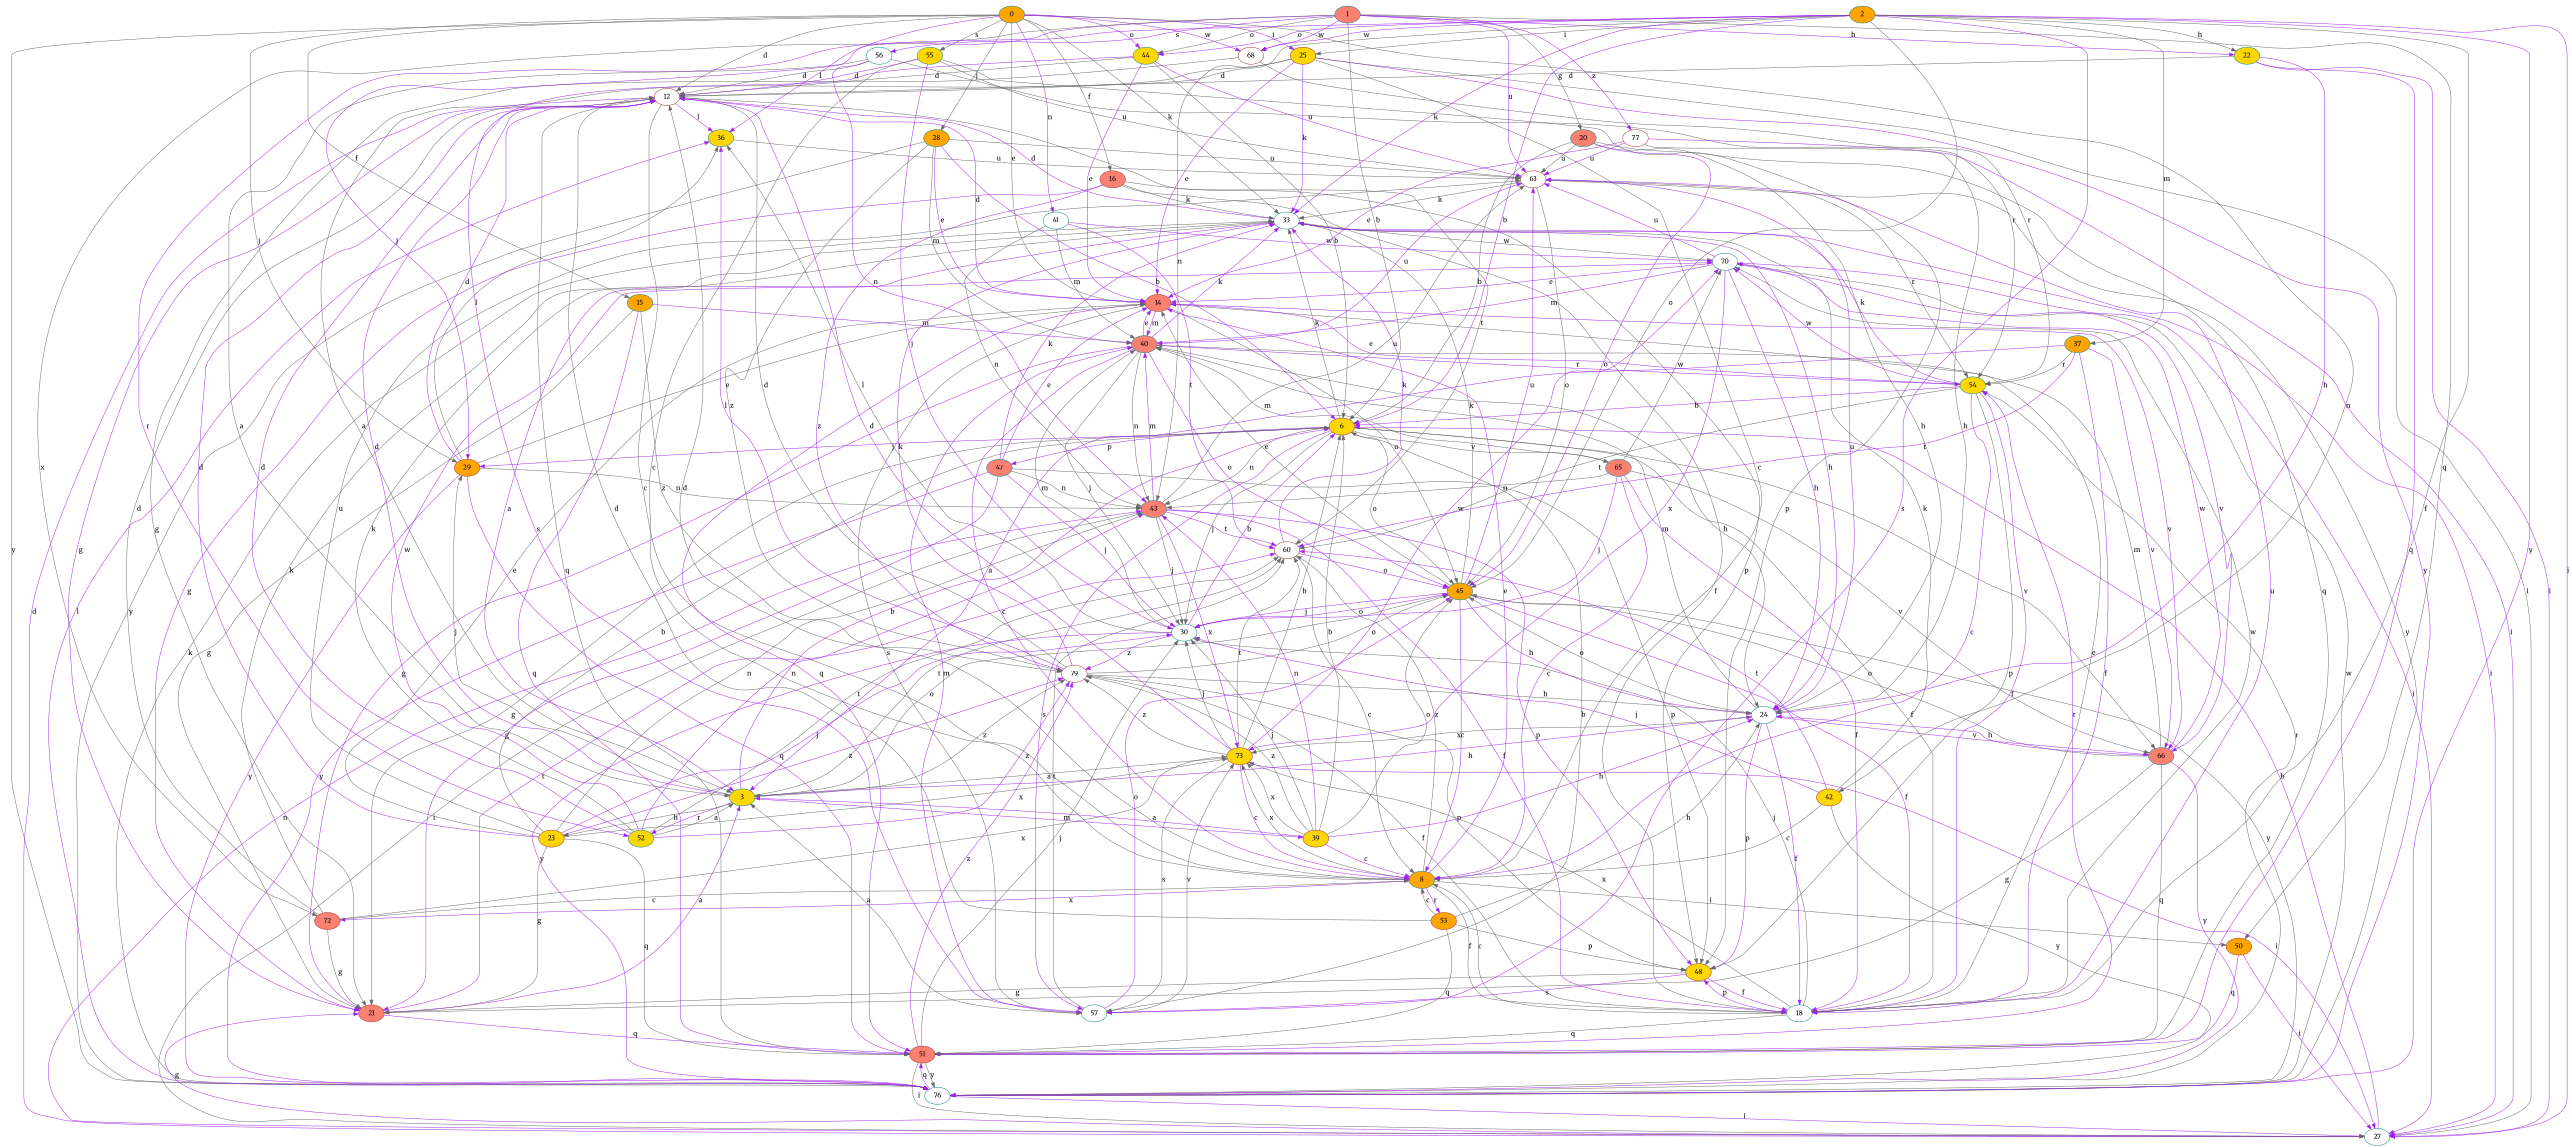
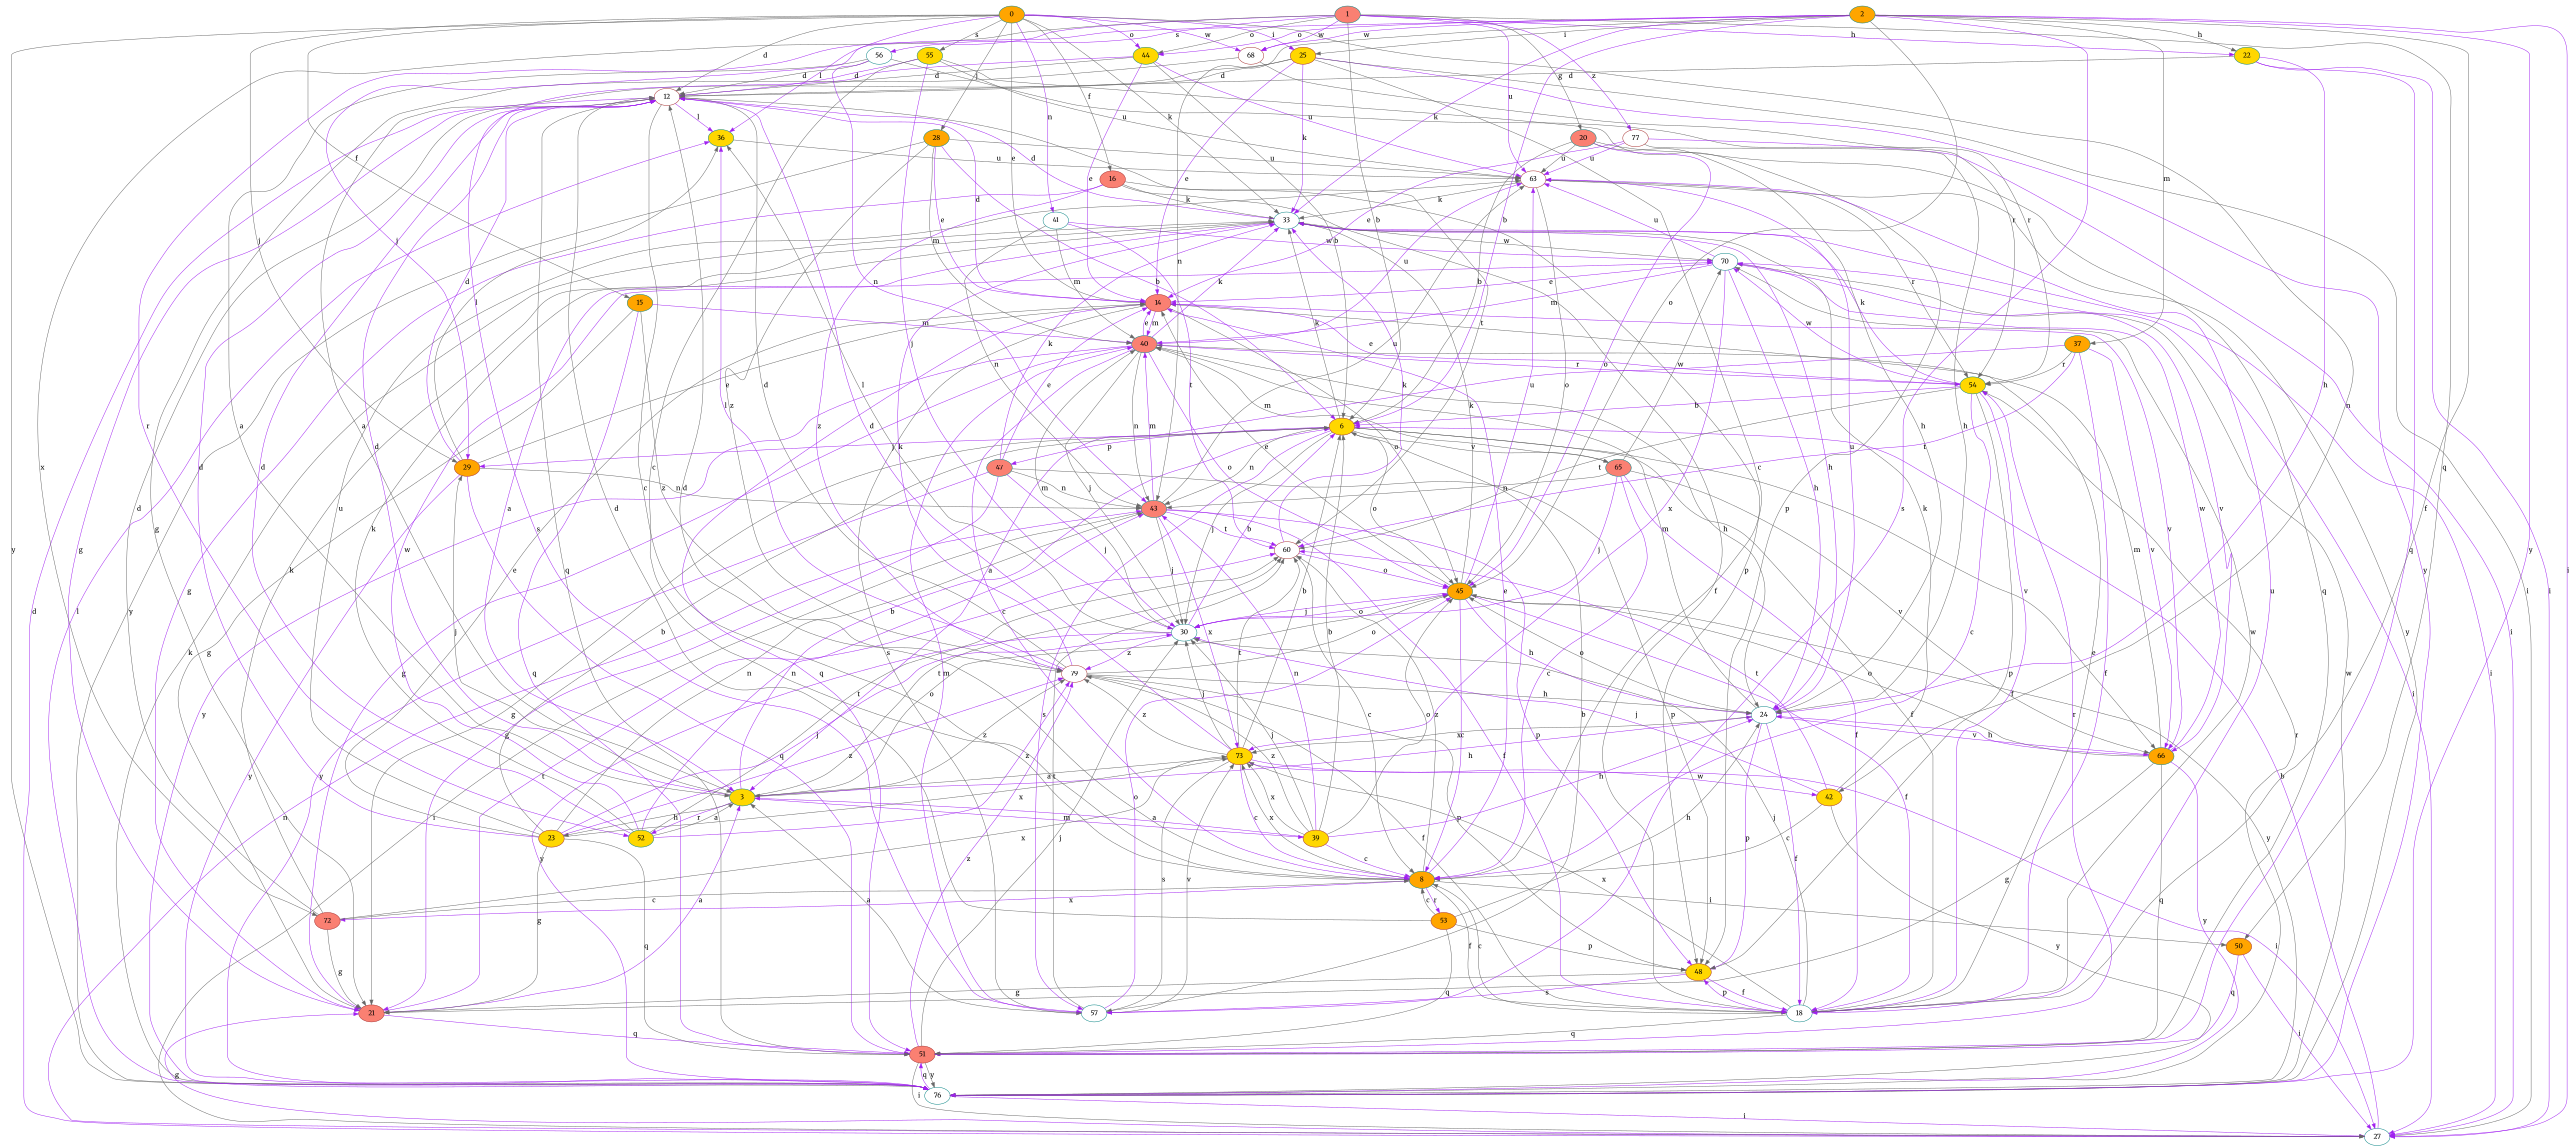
edge "73" -> "70": now "73" -> "42"
edge "40" -> "76": added, label "y"
node "66": fillcolor salmon -> orange
